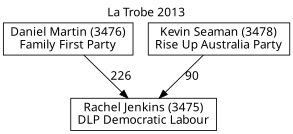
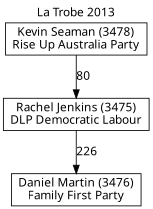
edge "Daniel Martin (3476) Family First Party" -> "Rachel Jenkins (3475) DLP Democratic Labour": reversed
edge "Kevin Seaman (3478) Rise Up Australia Party" -> "Rachel Jenkins (3475) DLP Democratic Labour": label "90" -> "80"
